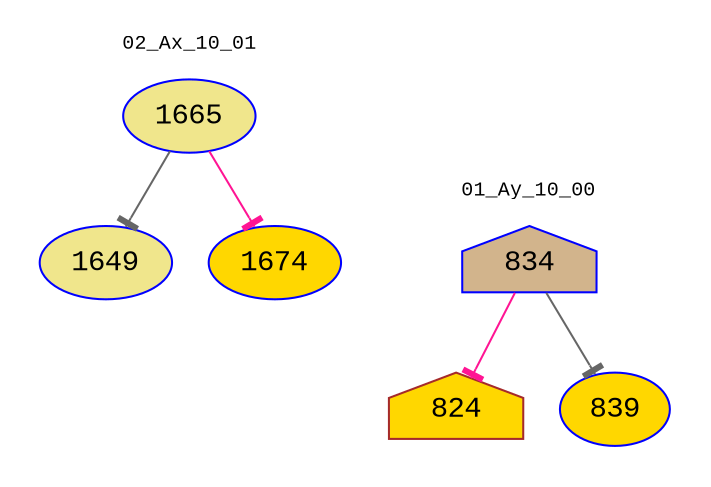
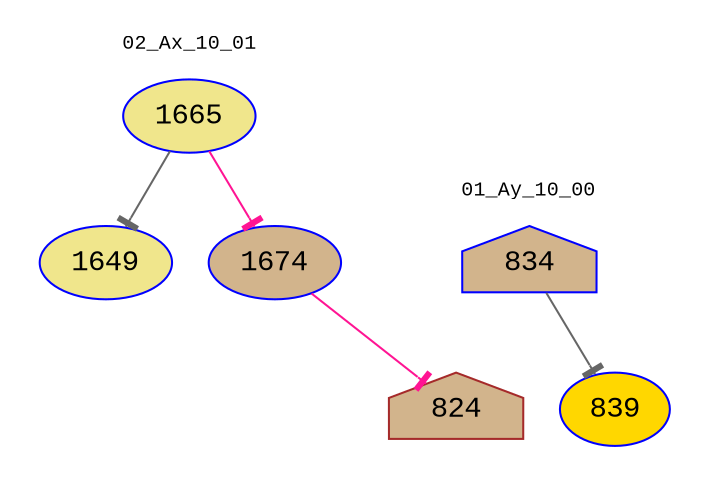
node "1674": fillcolor gold -> tan
edge "834" -> "824": now "1674" -> "824"
node "824": fillcolor gold -> tan
